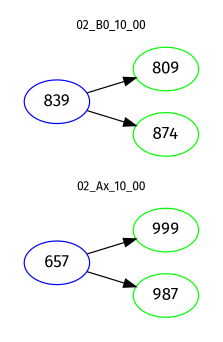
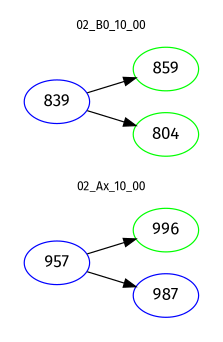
node "809": label "809" -> "859"
node "874": label "874" -> "804"
node "999": label "999" -> "996"
node "657": label "657" -> "957"
node "987": color green -> blue
